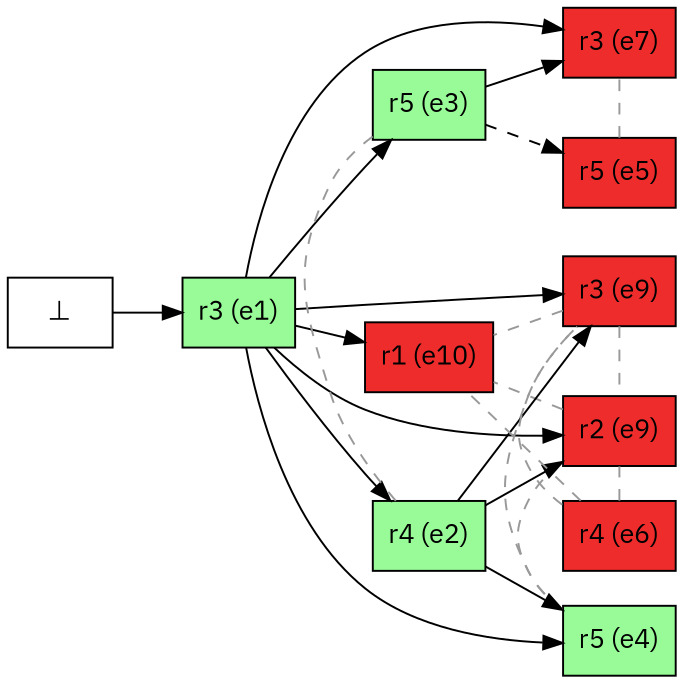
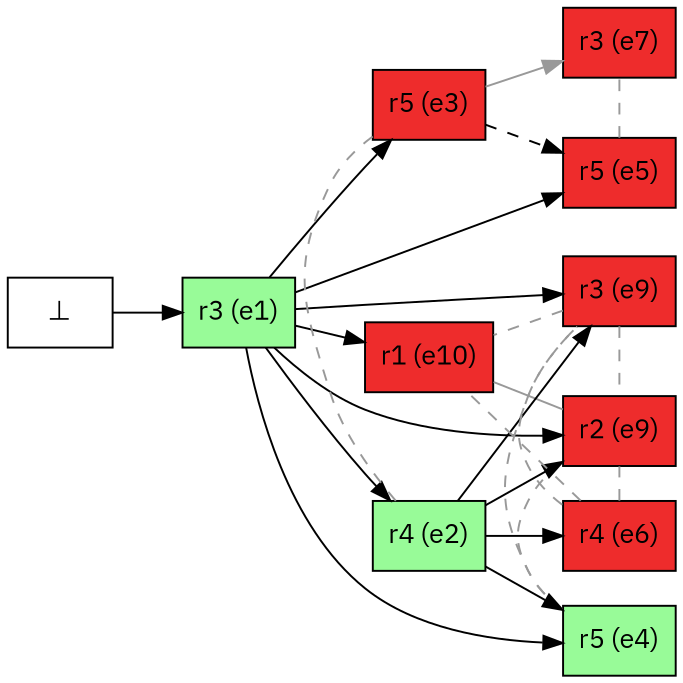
edge "r3 (e1)" -> "r3 (e7)": now "r3 (e1)" -> "r5 (e5)"
edge "r5 (e3)" -> "r3 (e7)": color black -> gray60
node "r5 (e3)": fillcolor palegreen -> firebrick2
edge "r1 (e10)" -- "r2 (e9)": style dashed -> solid
edge "r4 (e2)" -> "r4 (e6)": added
